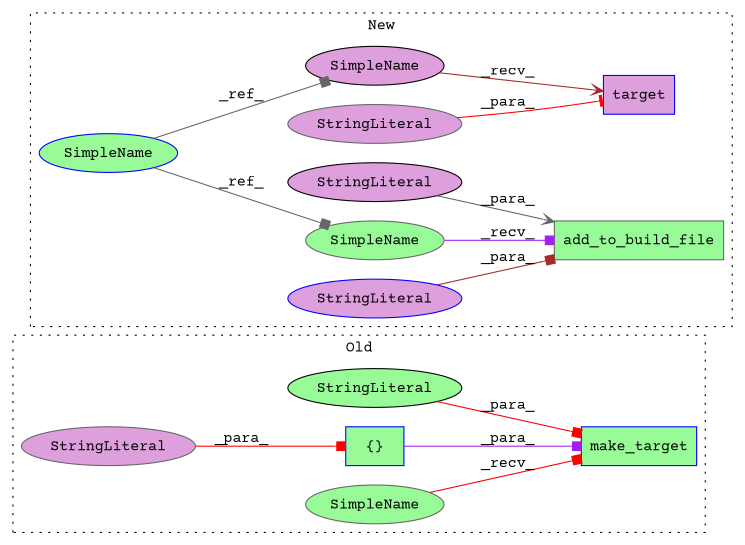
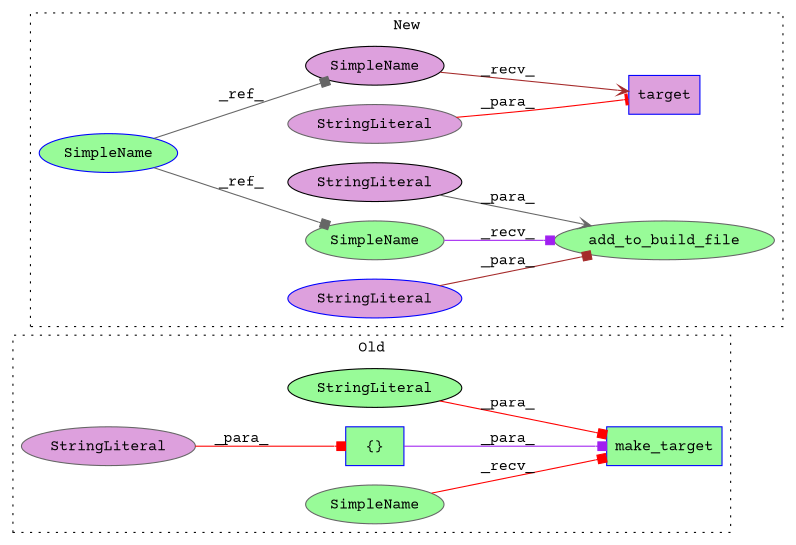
node "add_to_build_file": shape box -> ellipse
